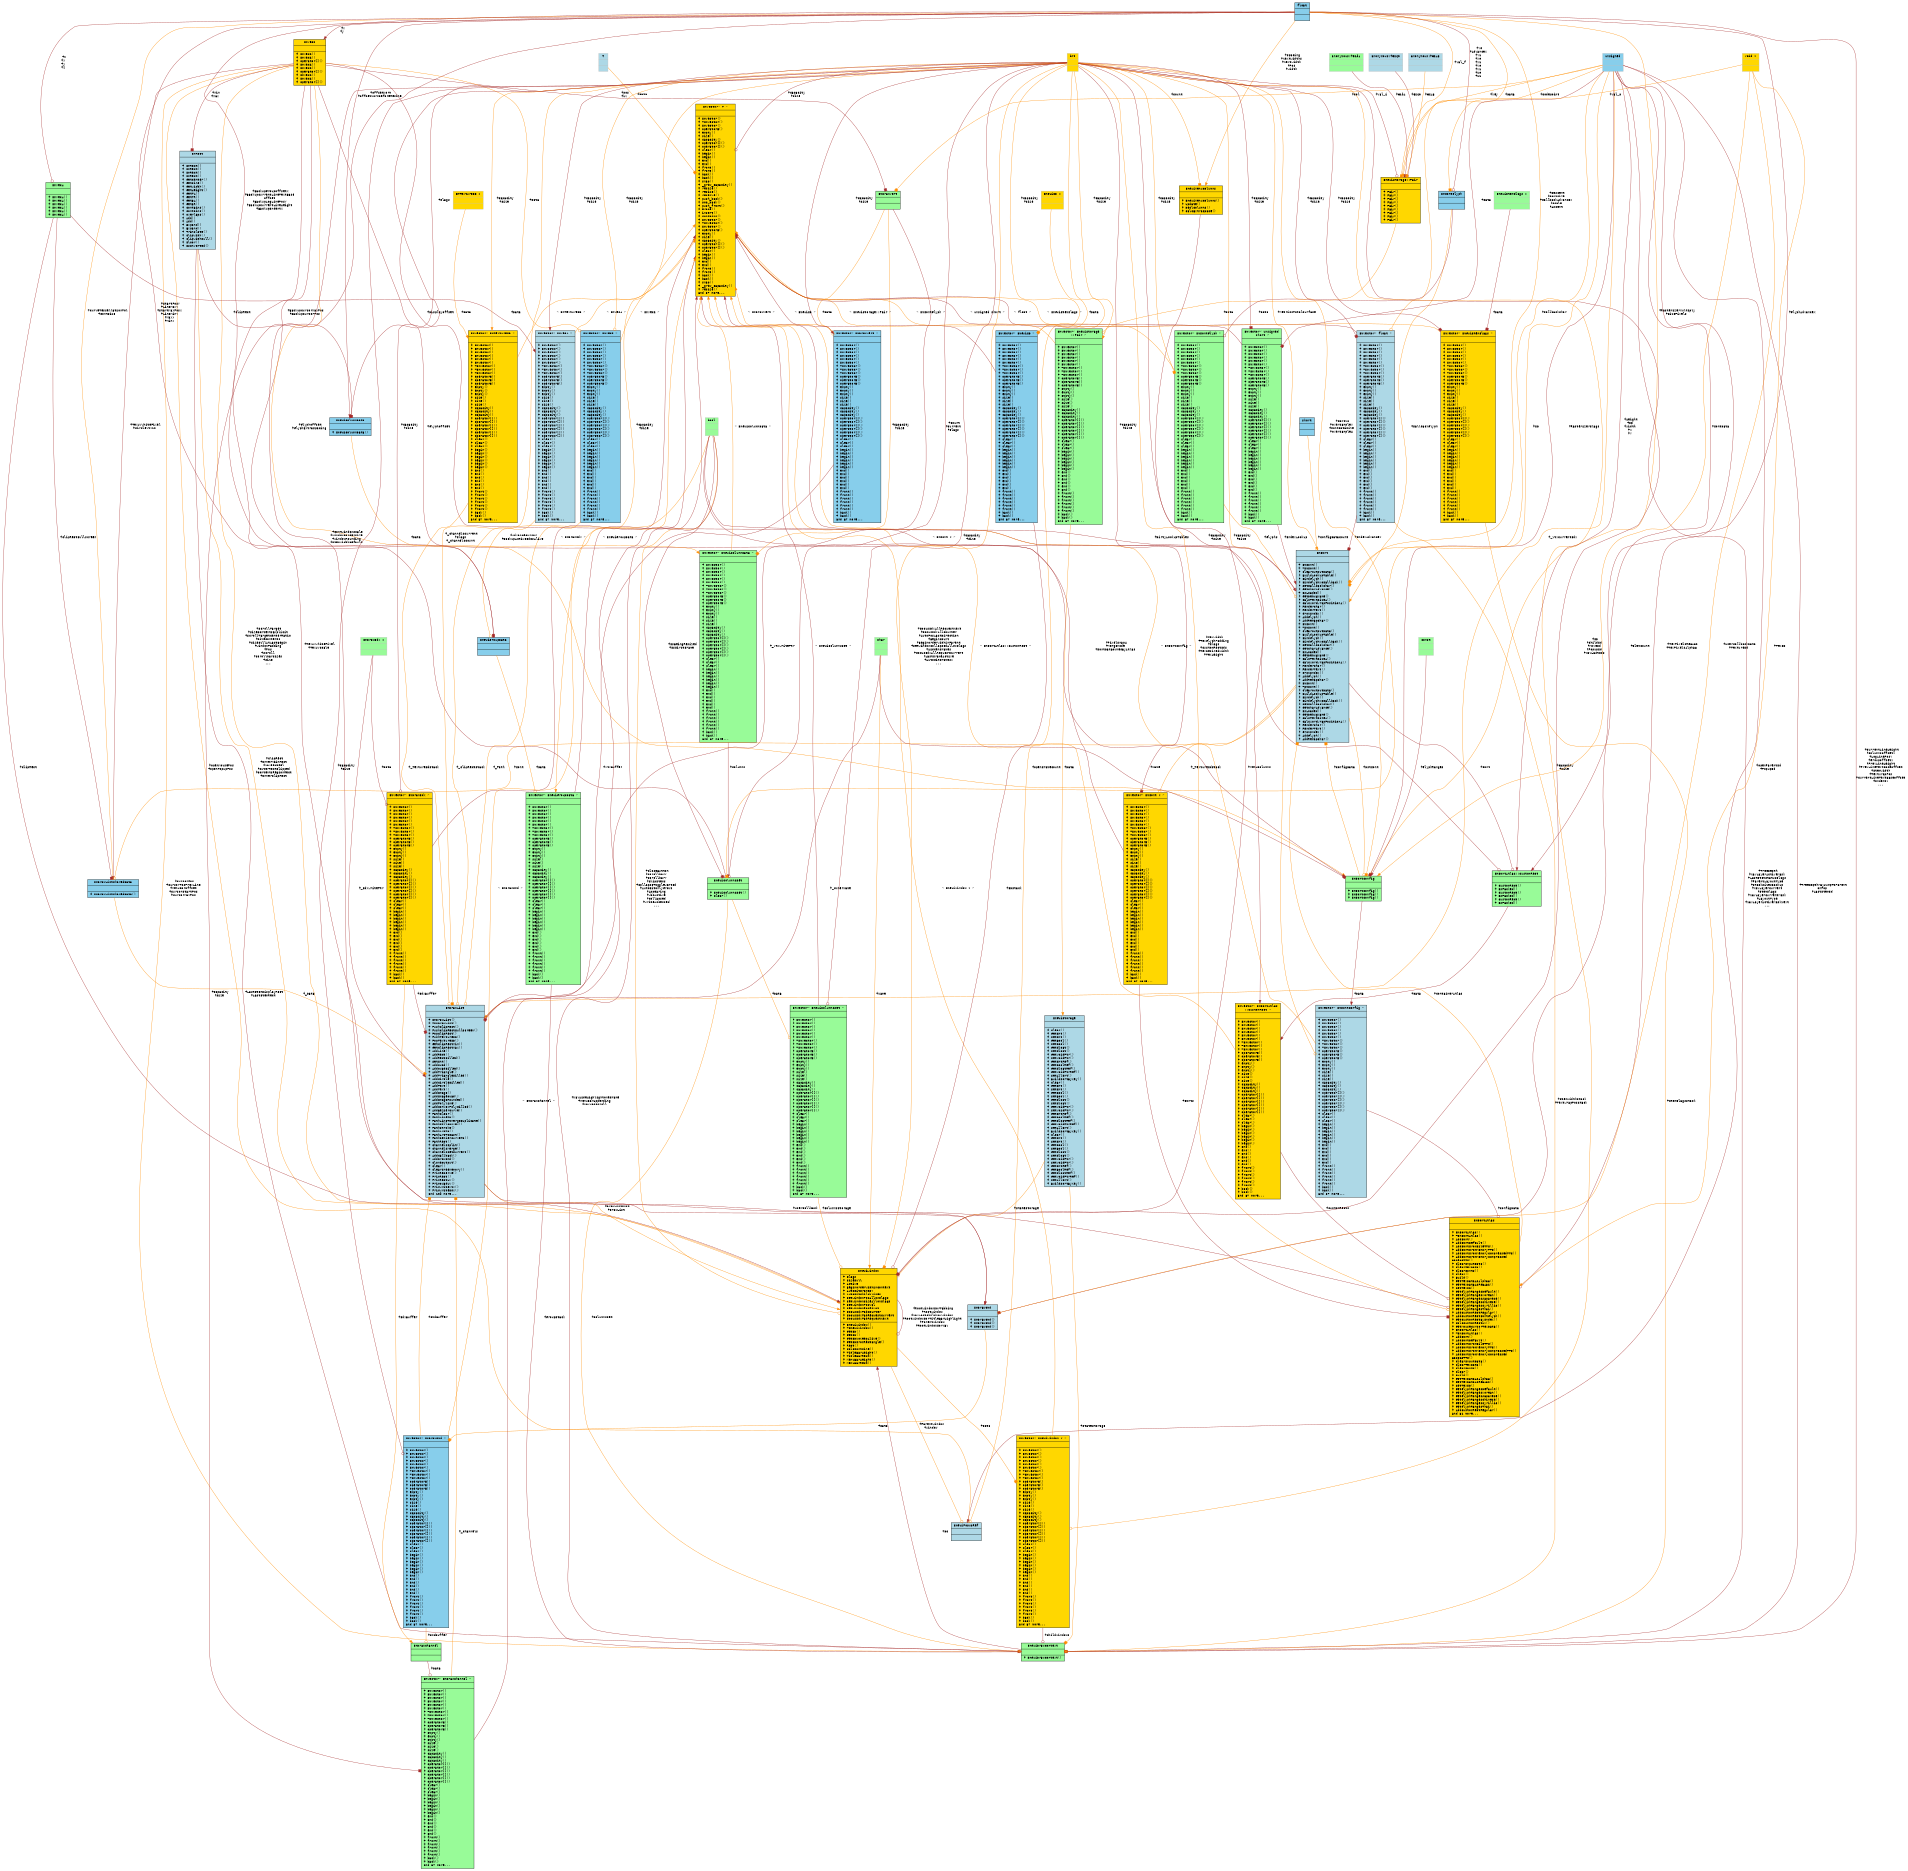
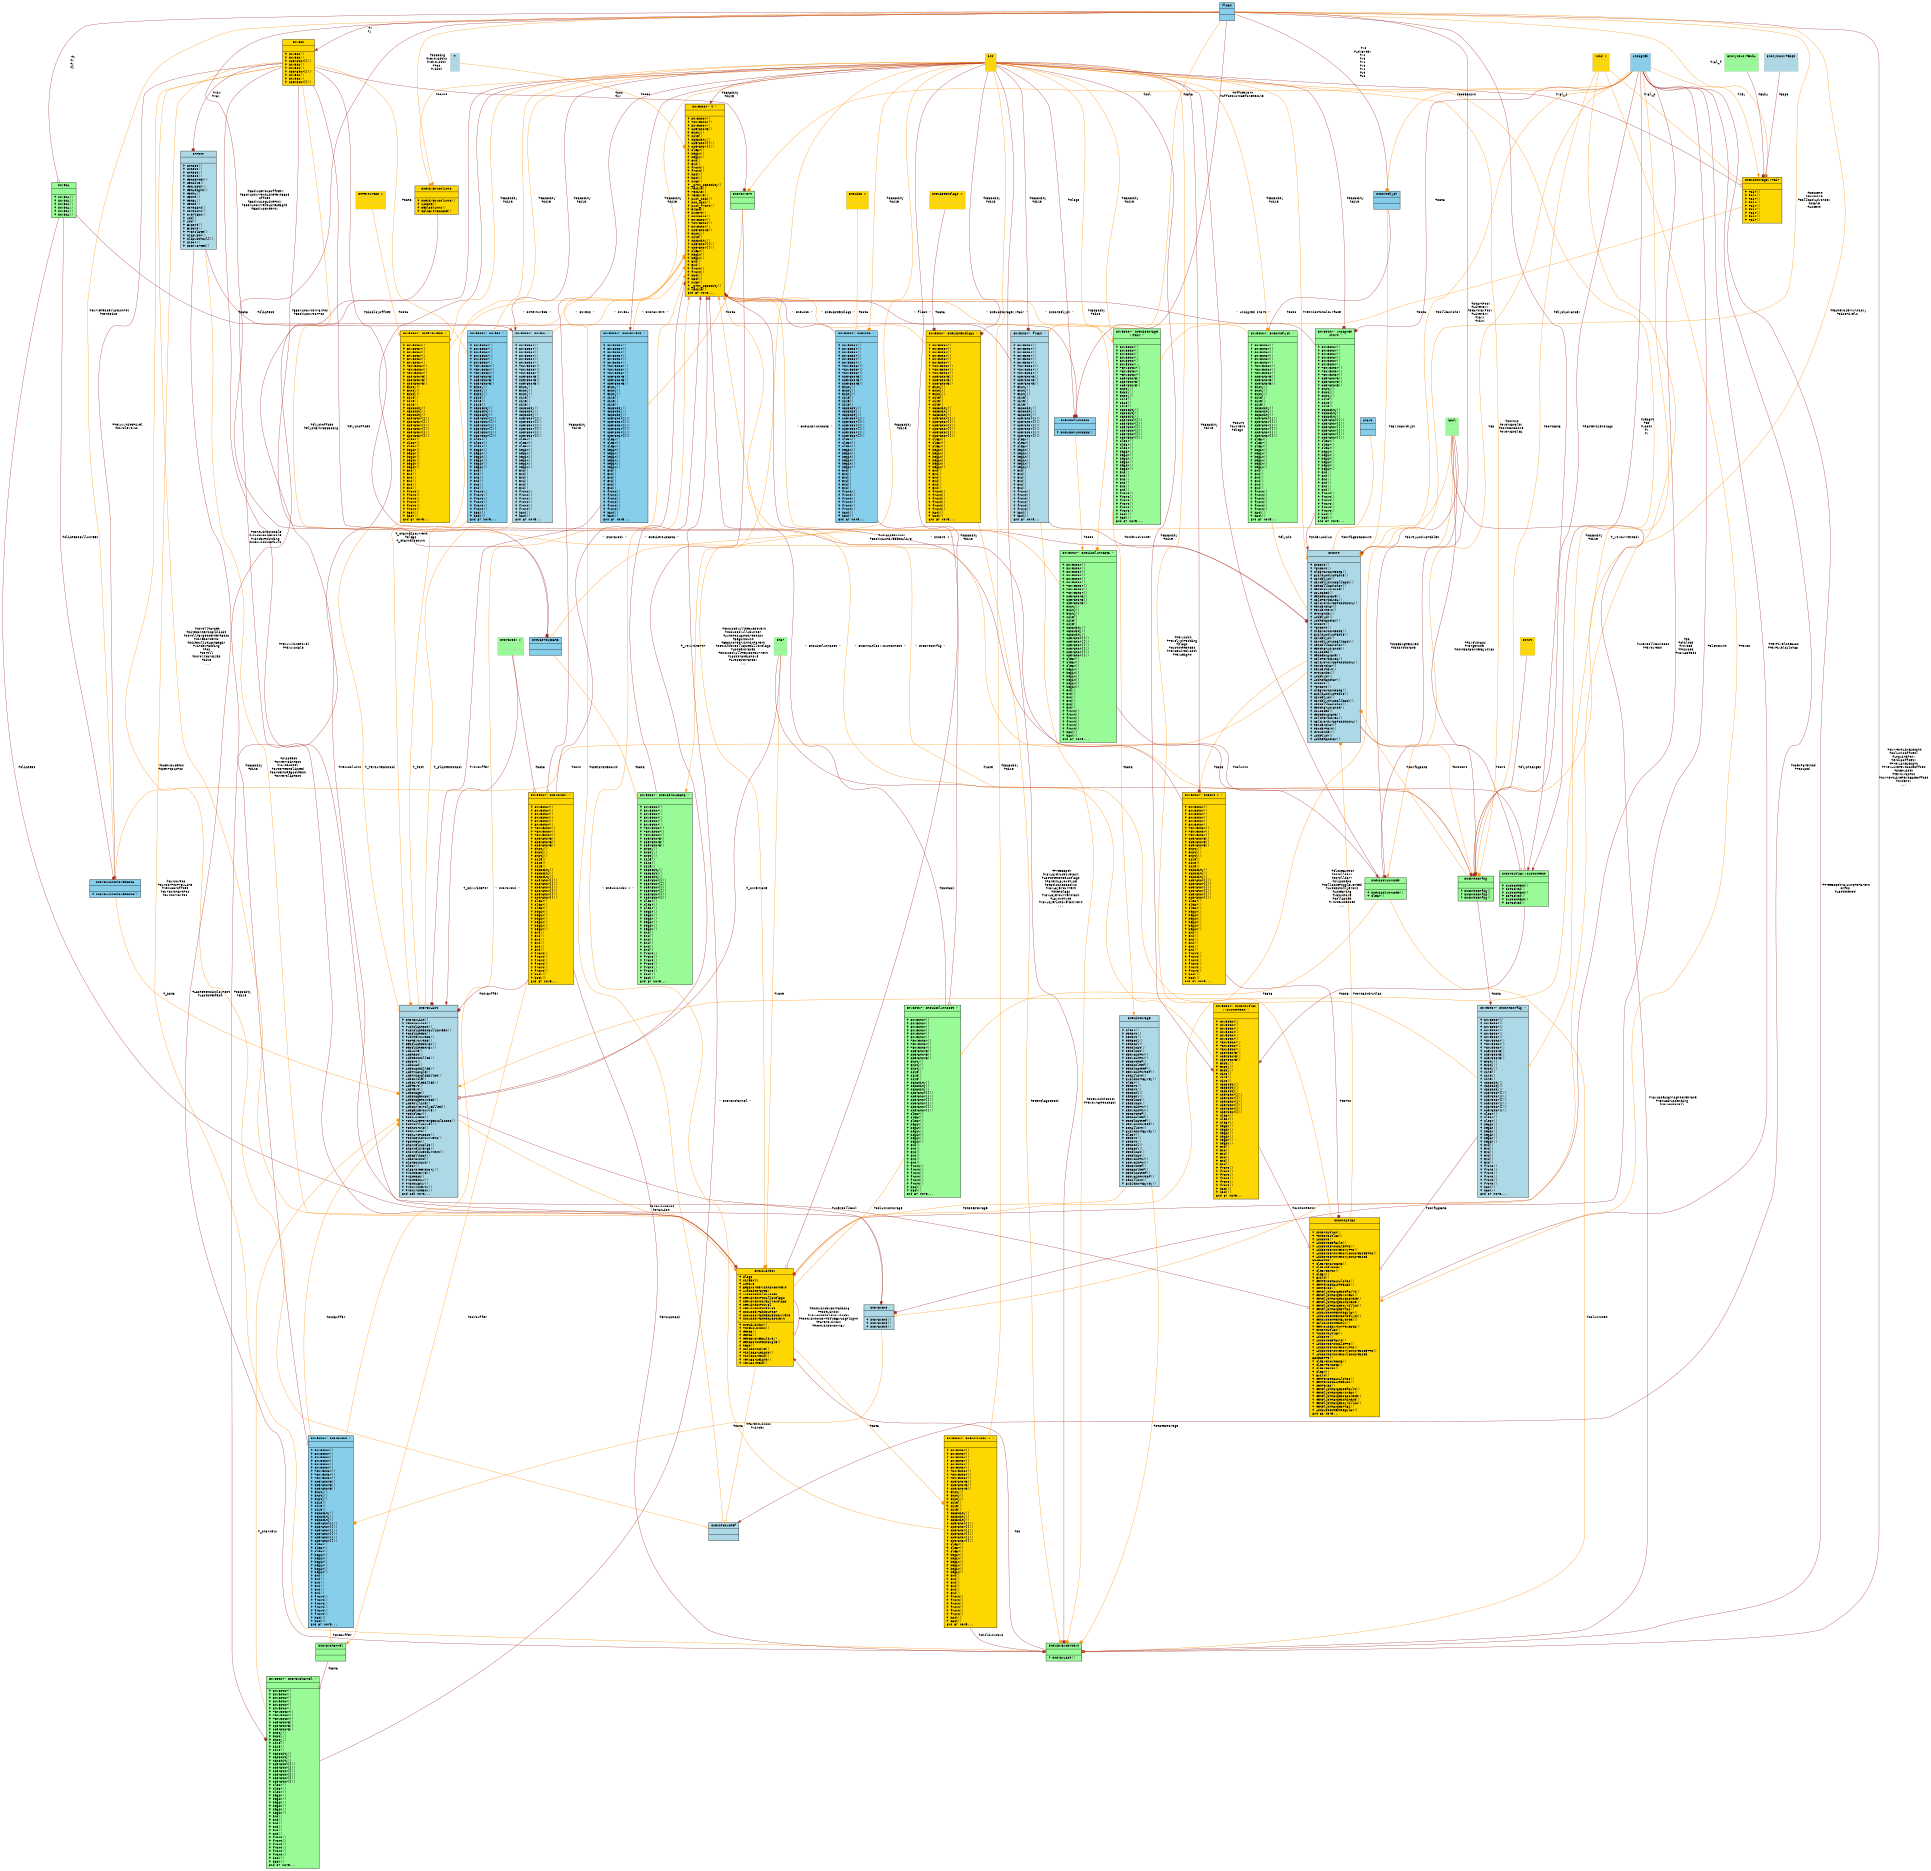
node "anonymous:+@243": removed
edge "int" -> "ImVector< T >": arrowhead odot -> normal
node "ImGuiItemFlags *": fillcolor palegreen -> gold
edge "ImDrawVert" -> "ImVector< ImGuiColumnData >": now "int" -> "ImVector< ImGuiColumnData >"
node "const": fillcolor palegreen -> gold
edge "unsigned" -> "ImGuiColumnsSet": arrowhead box -> normal
edge "ImFont" -> "ImVector< ImFont * >": label " +_TextureIdStack" -> " +Data"
edge "ImVector< ImGuiGroupData >" -> "ImGuiDrawContext": now "ImVector< ImDrawIdx >" -> "ImGuiDrawContext"
node "ImGuiDrawContext": text "+ ImGuiDrawContext()" -> "+ ImDrawList()"
